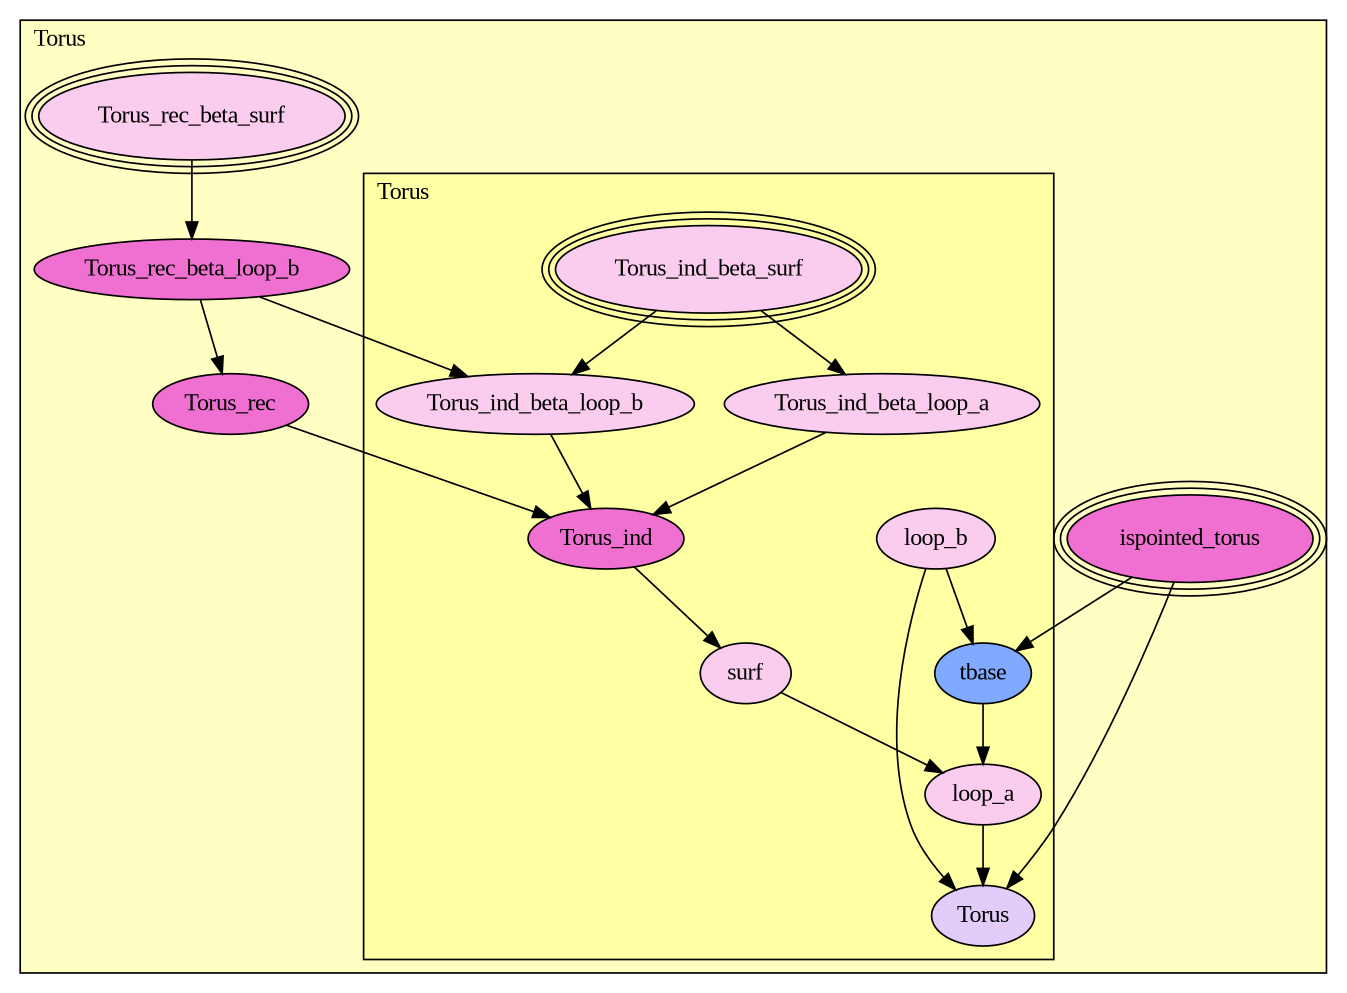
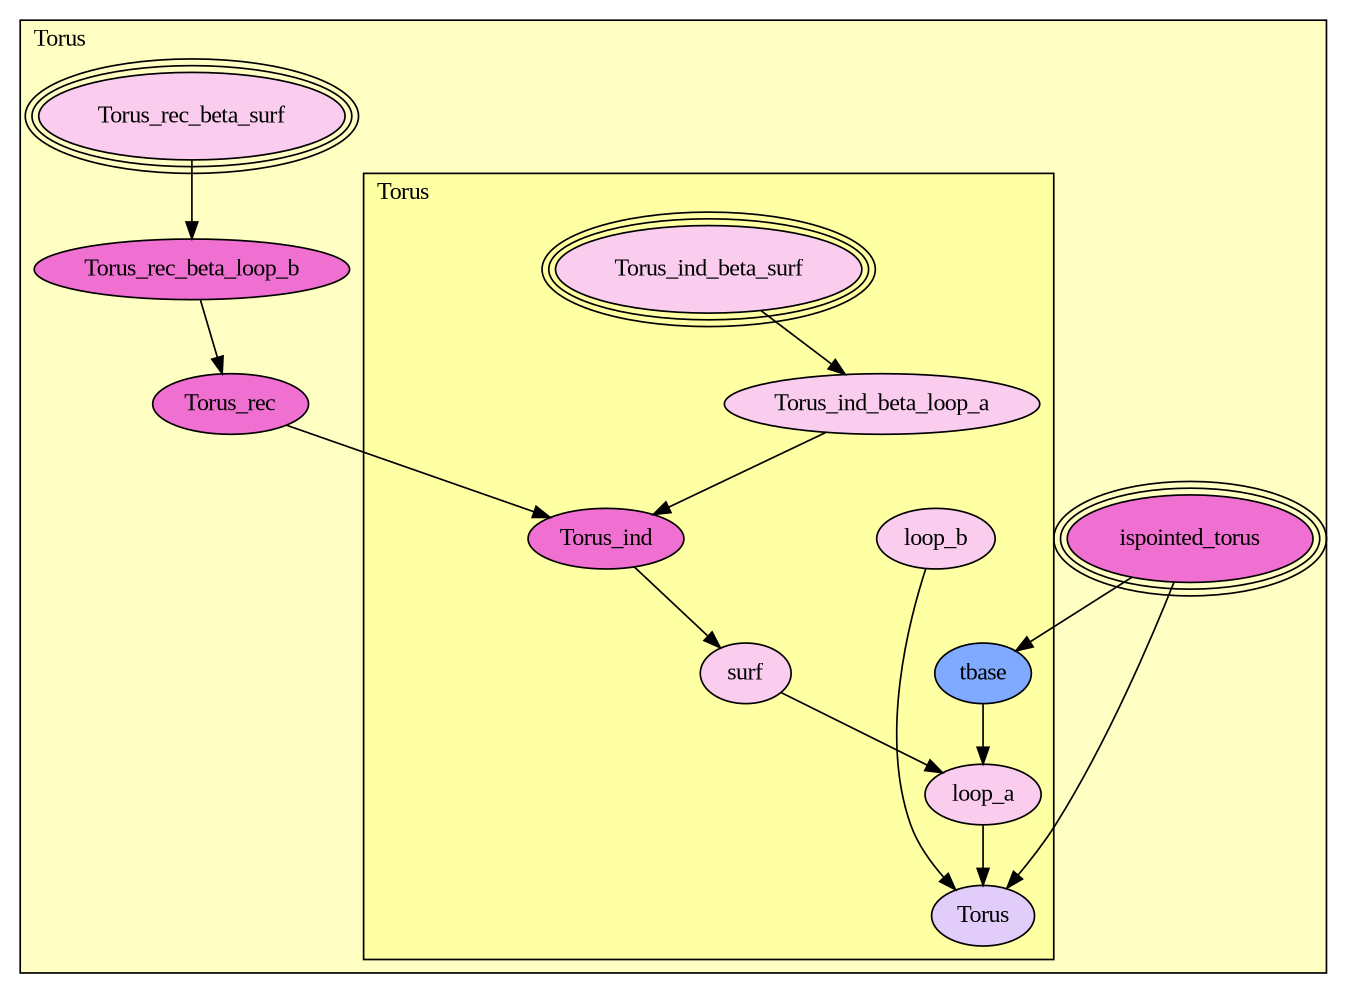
node "Torus_ind_beta_loop_b": removed
edge "loop_b" -> "tbase": removed
